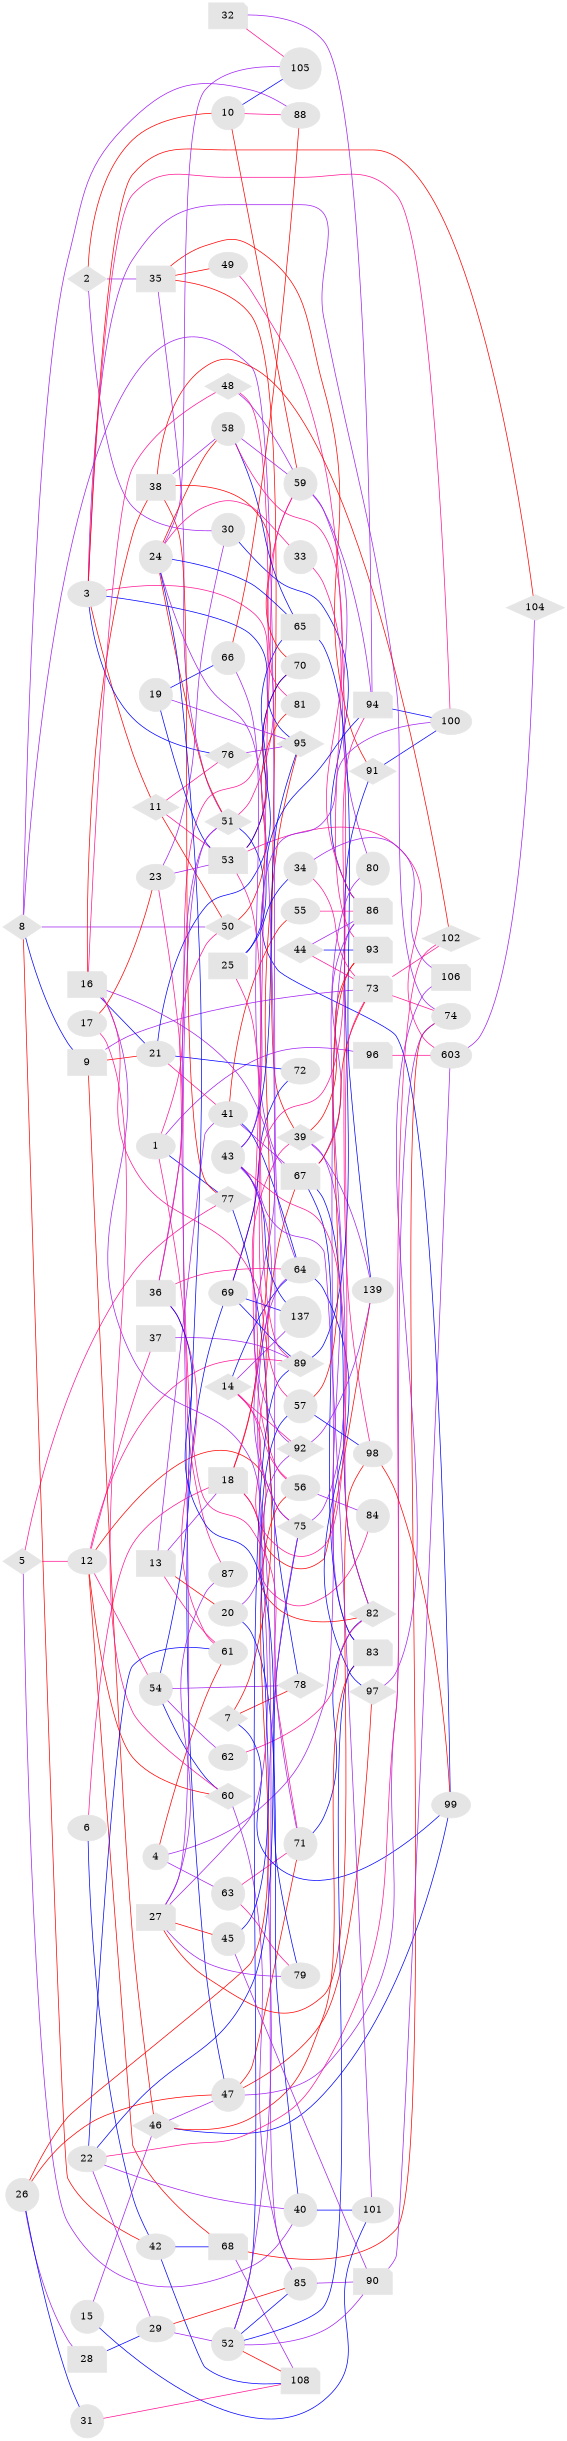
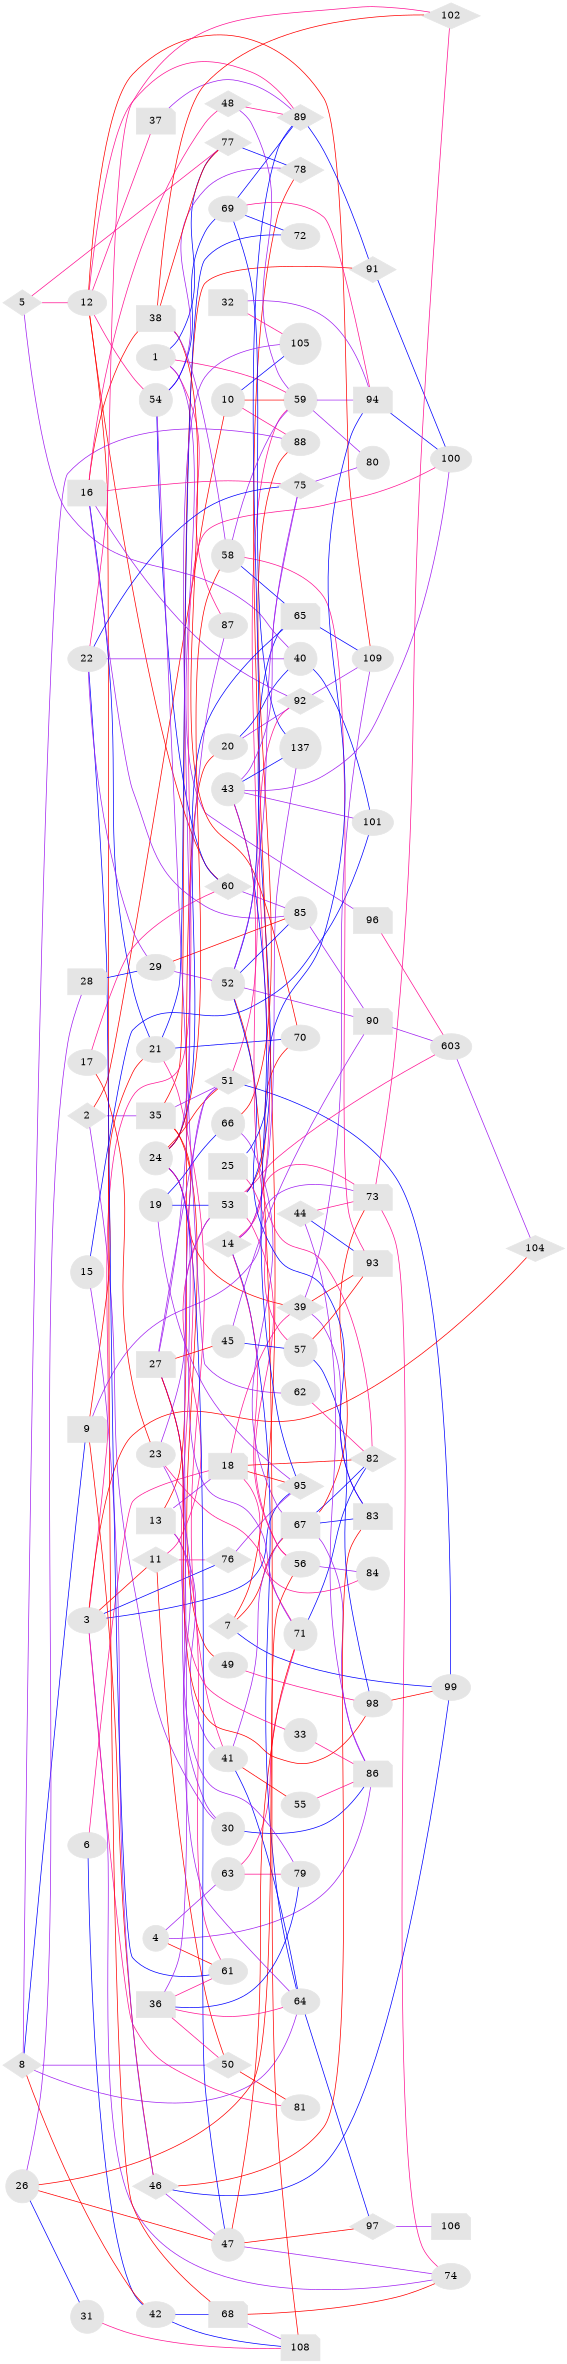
node "34": removed
node "139": label "139" -> "109"
